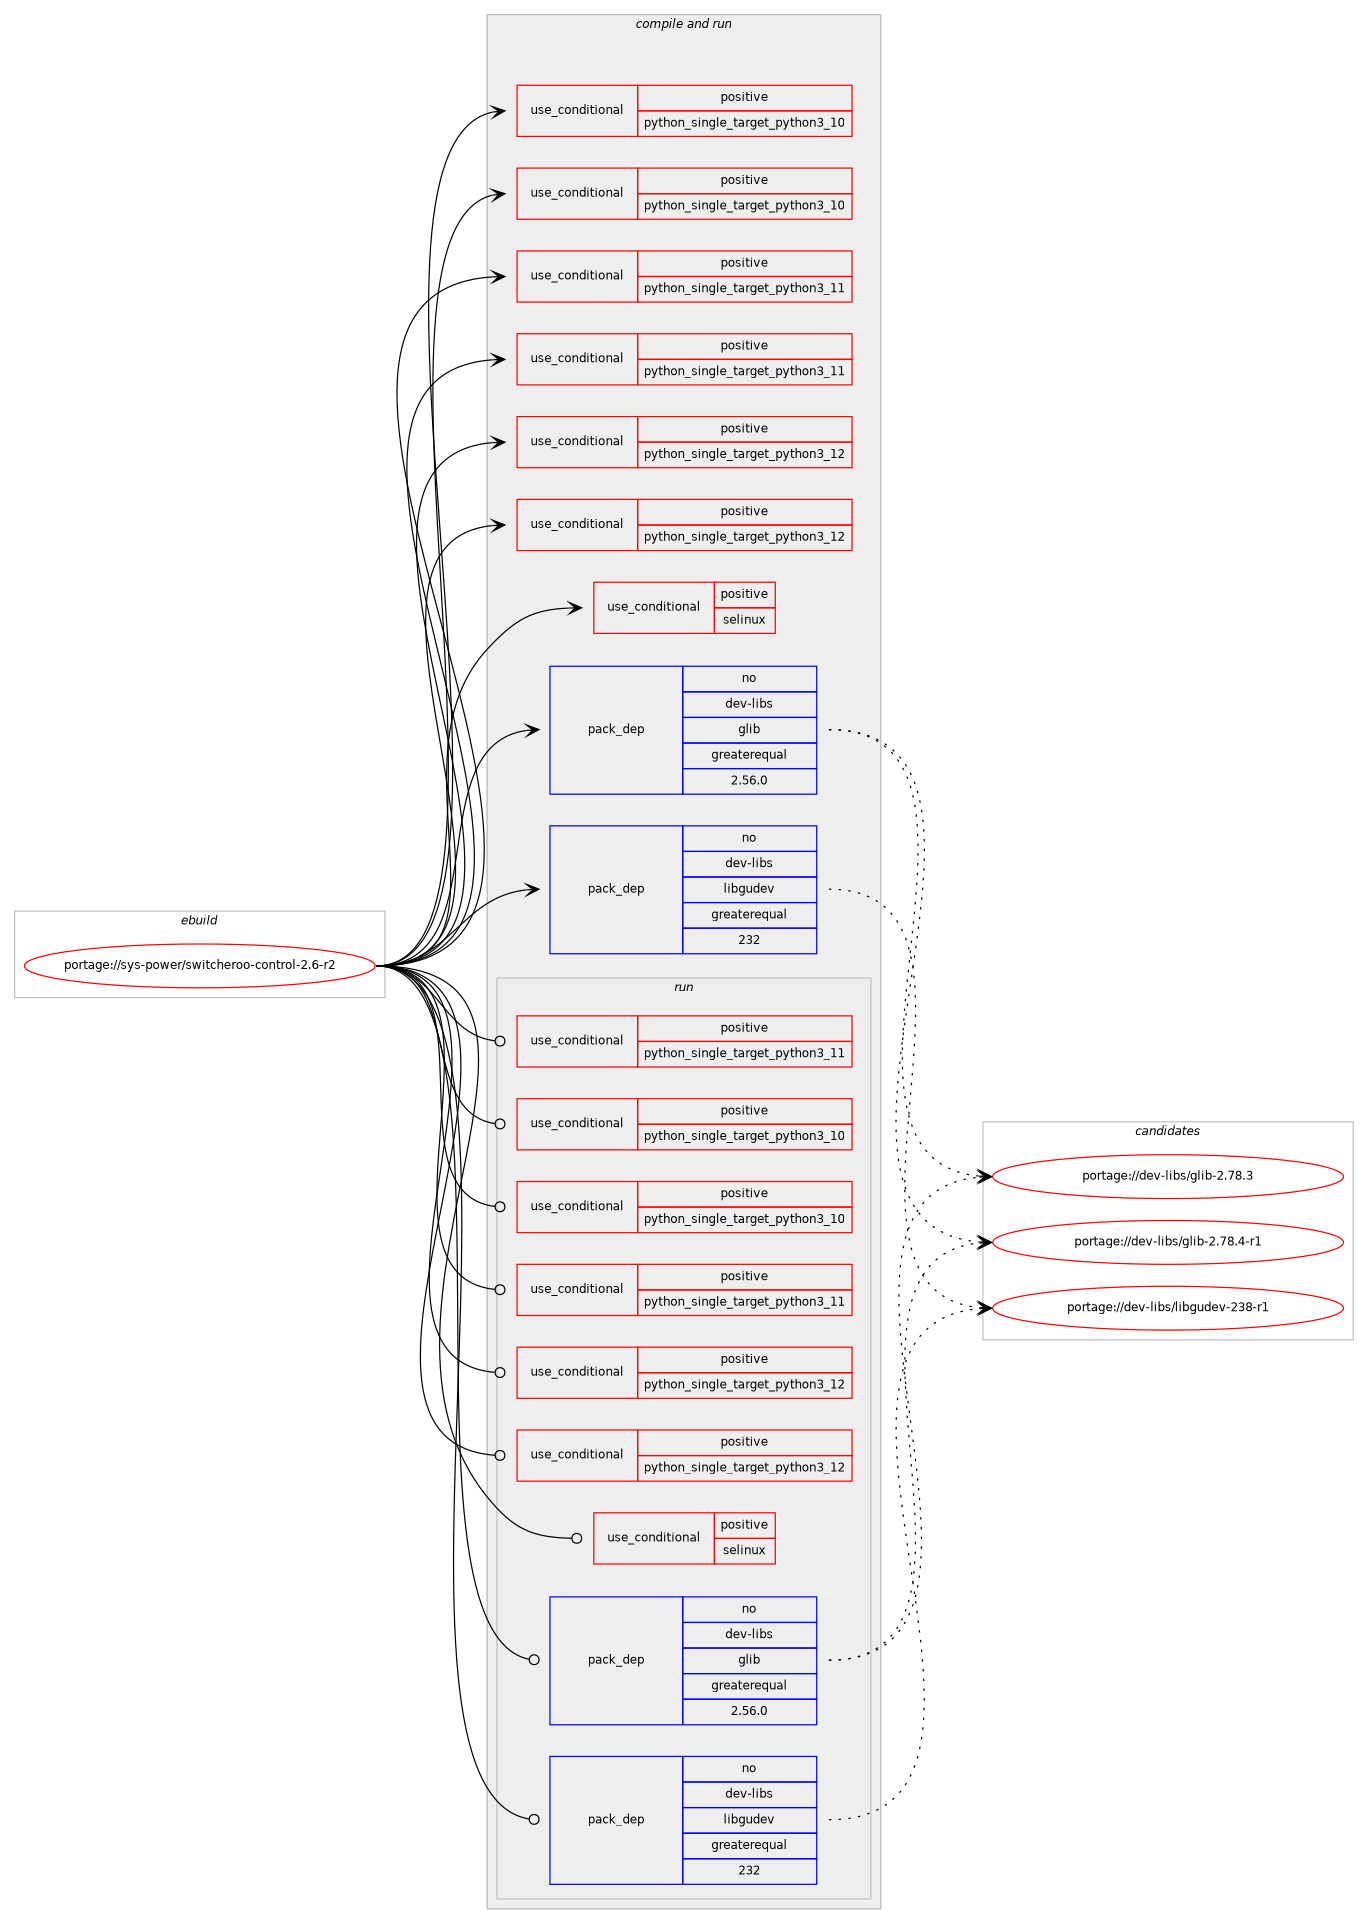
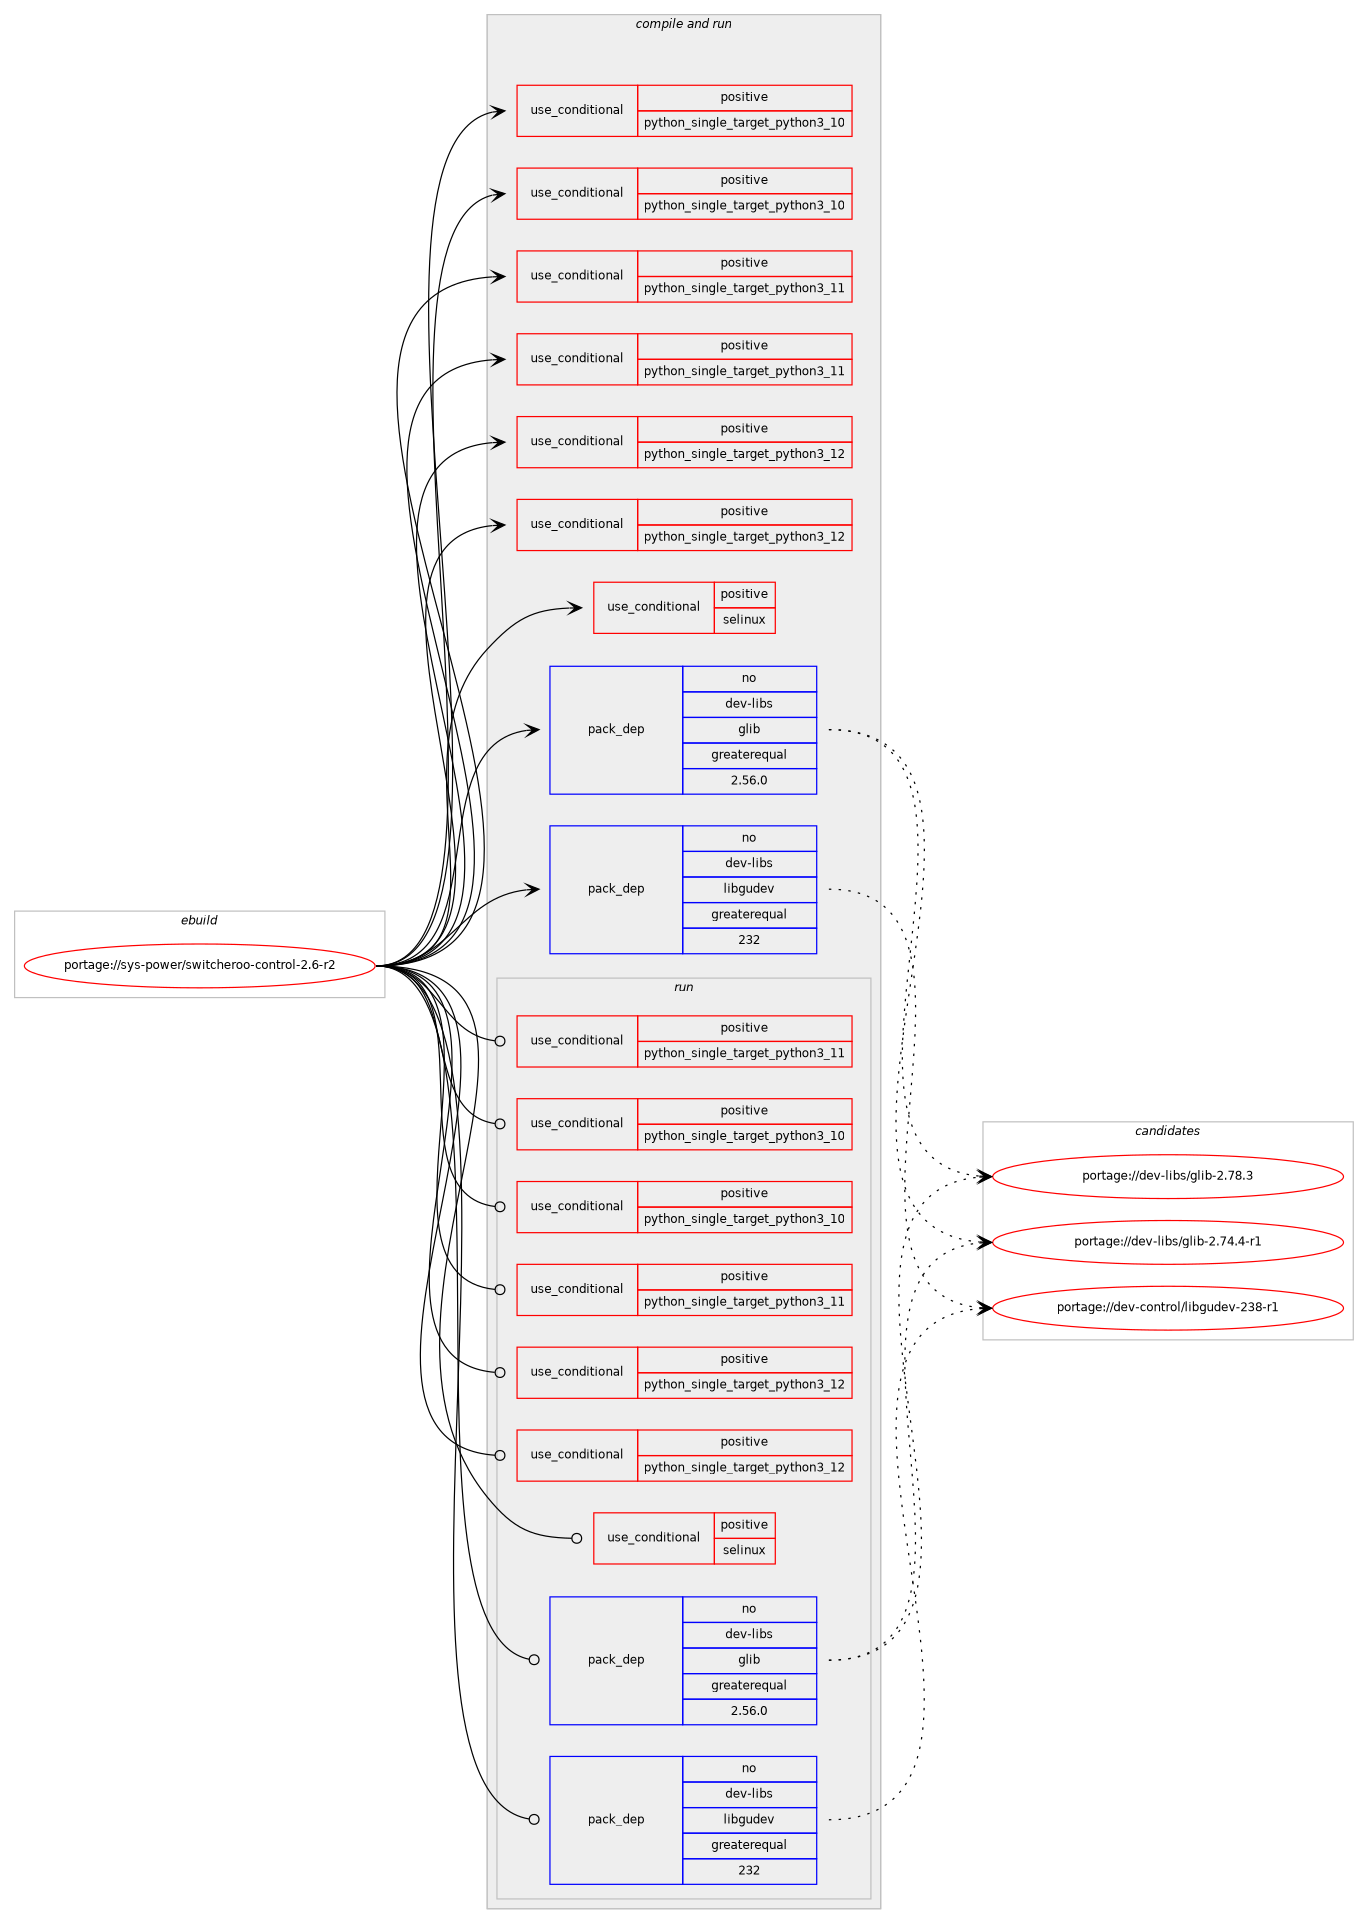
node "portage://dev-libs/glib-2.78.4-r1": label "portage://dev-libs/glib-2.78.4-r1" -> "portage://dev-libs/glib-2.74.4-r1"
node "portage://dev-libs/libgudev-238-r1": label "portage://dev-libs/libgudev-238-r1" -> "portage://dev-control/libgudev-238-r1"
